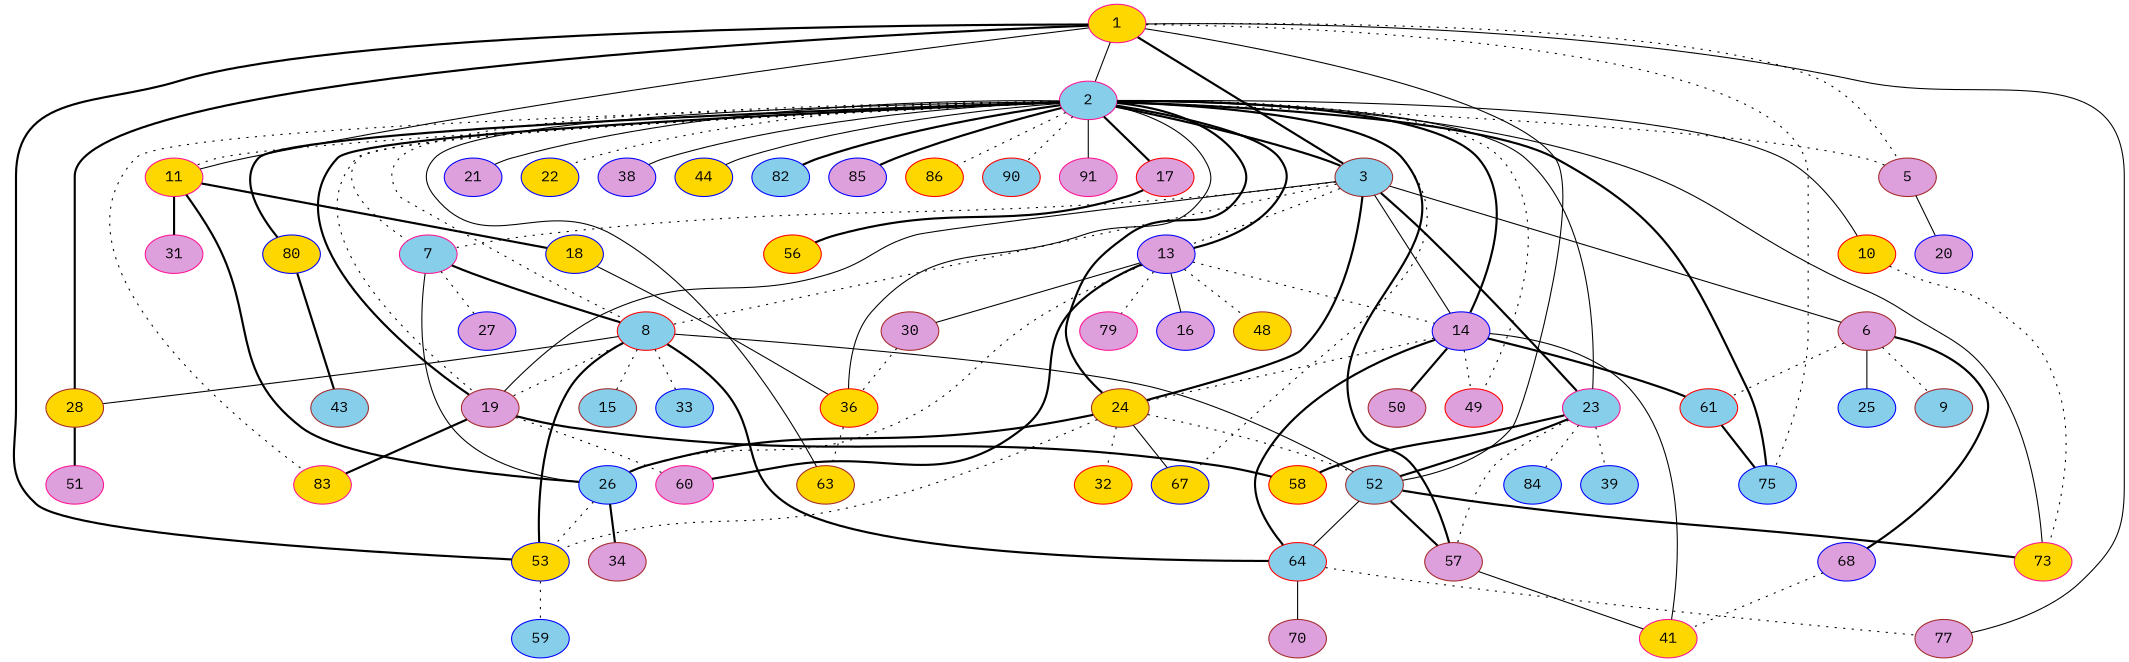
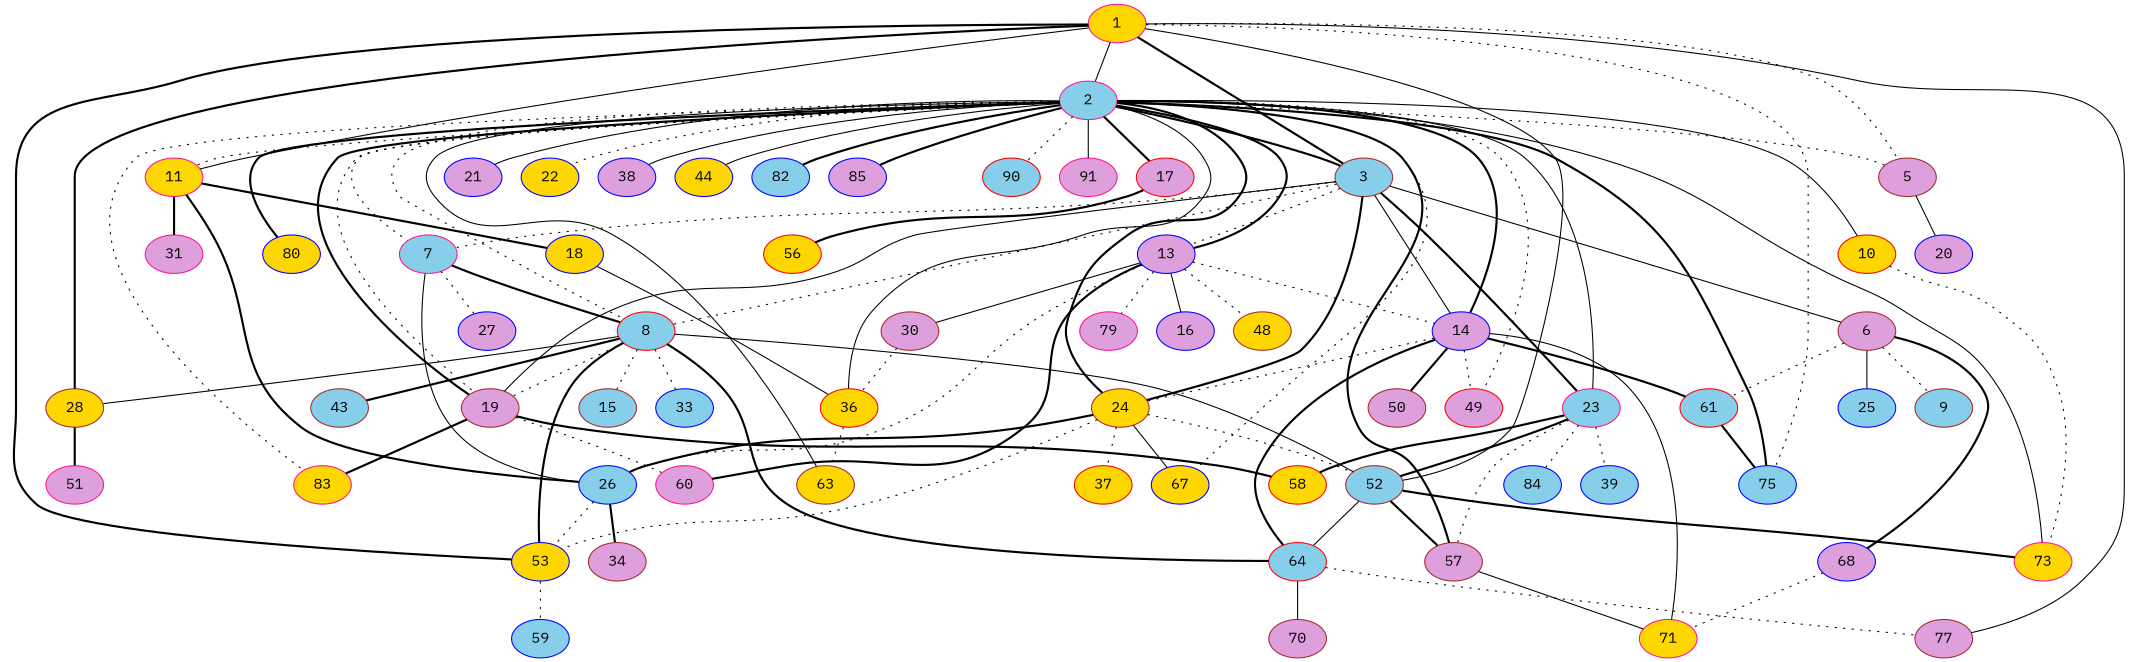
node "86": removed
edge "80" -- "43": now "8" -- "43"
node "32": label "32" -> "37"
node "41": label "41" -> "71"
